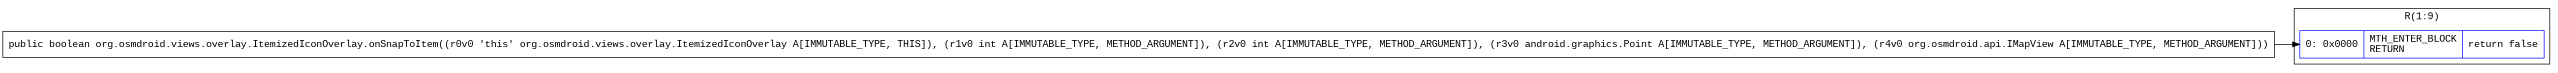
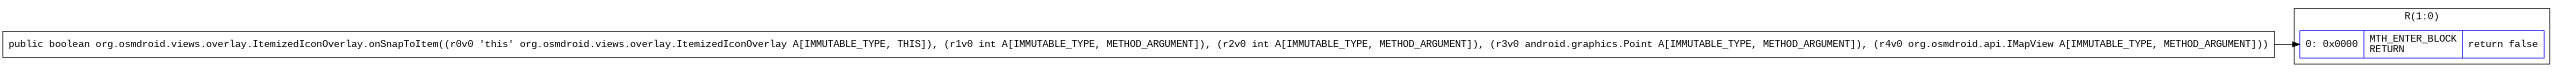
cluster "R(1:9)": label "R(1:9)" -> "R(1:0)"
